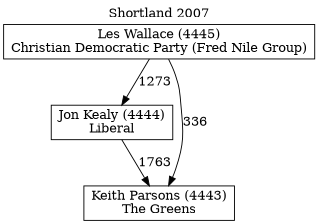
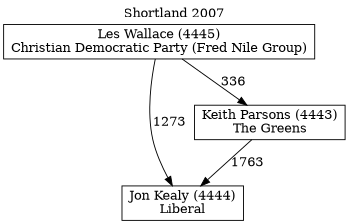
edge "Jon Kealy (4444) Liberal" -> "Keith Parsons (4443) The Greens": reversed
